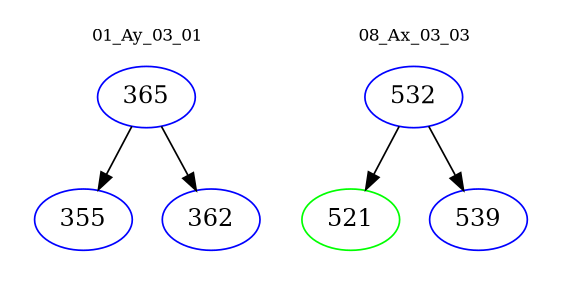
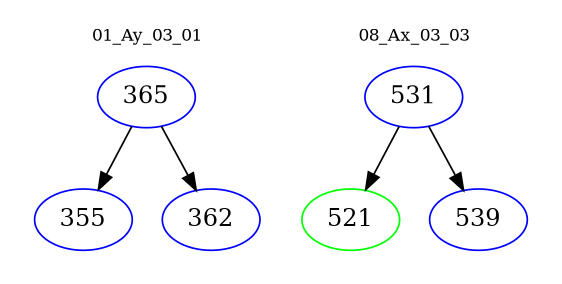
node "532": label "532" -> "531"
